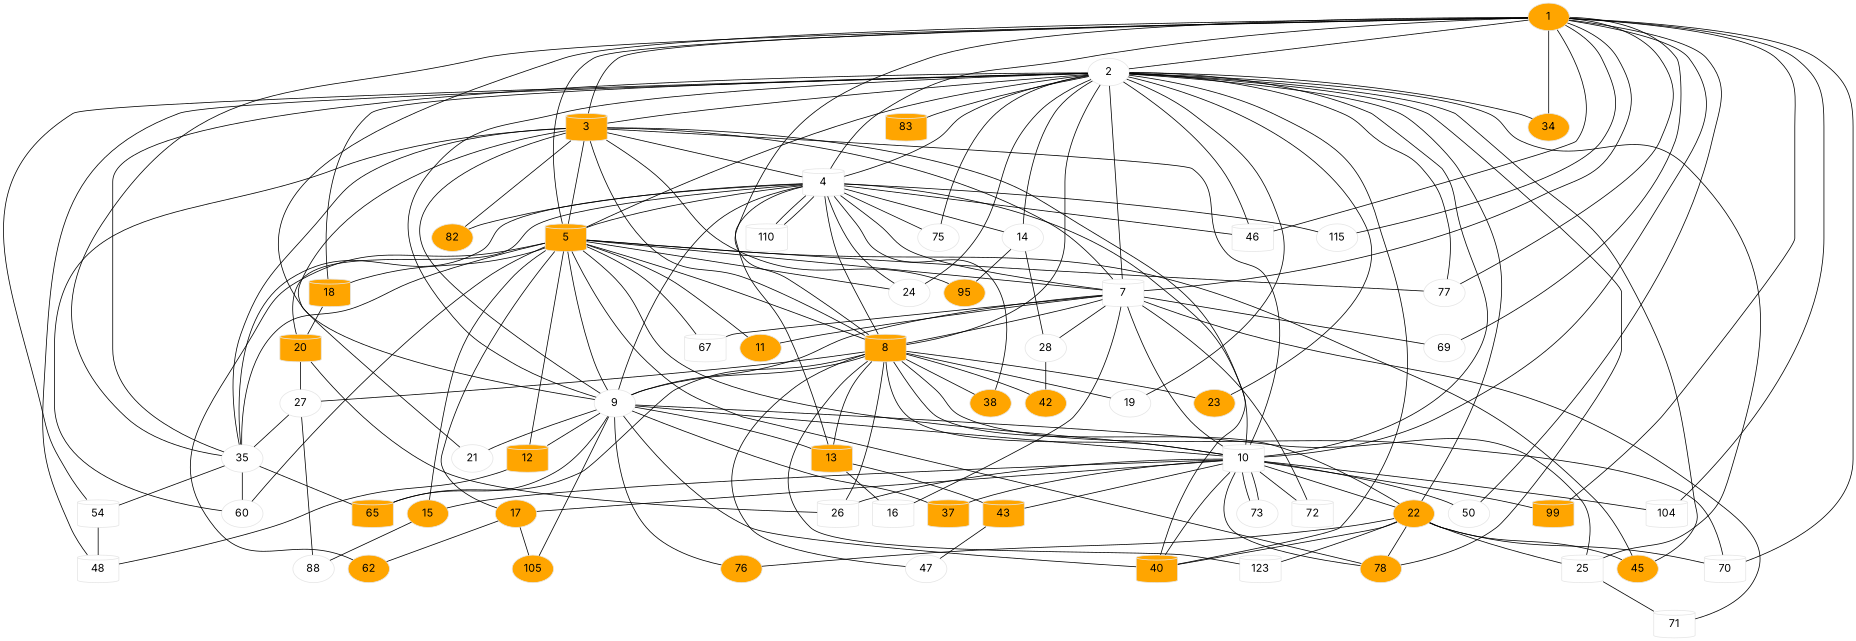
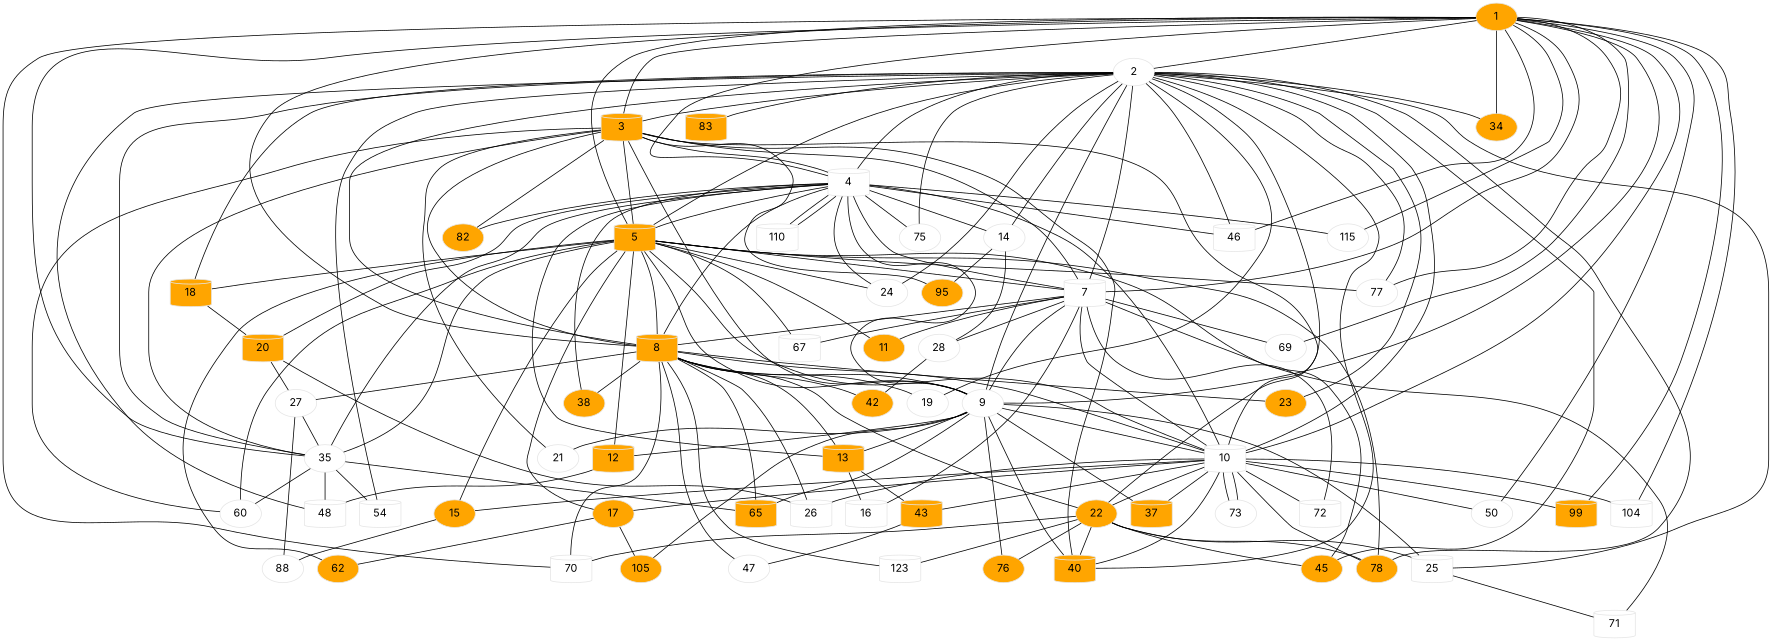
edge "54" -- "48": now "35" -- "48"
